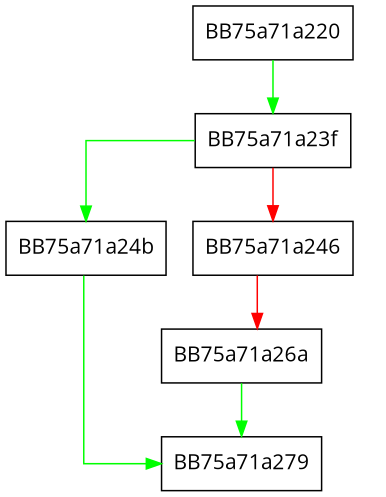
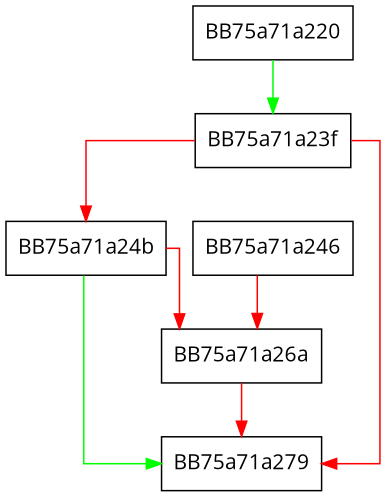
edge "BB75a71a23f" -> "BB75a71a24b": color green -> red
edge "BB75a71a23f" -> "BB75a71a246": now "BB75a71a23f" -> "BB75a71a279"
edge "BB75a71a24b" -> "BB75a71a26a": added
edge "BB75a71a26a" -> "BB75a71a279": color green -> red
